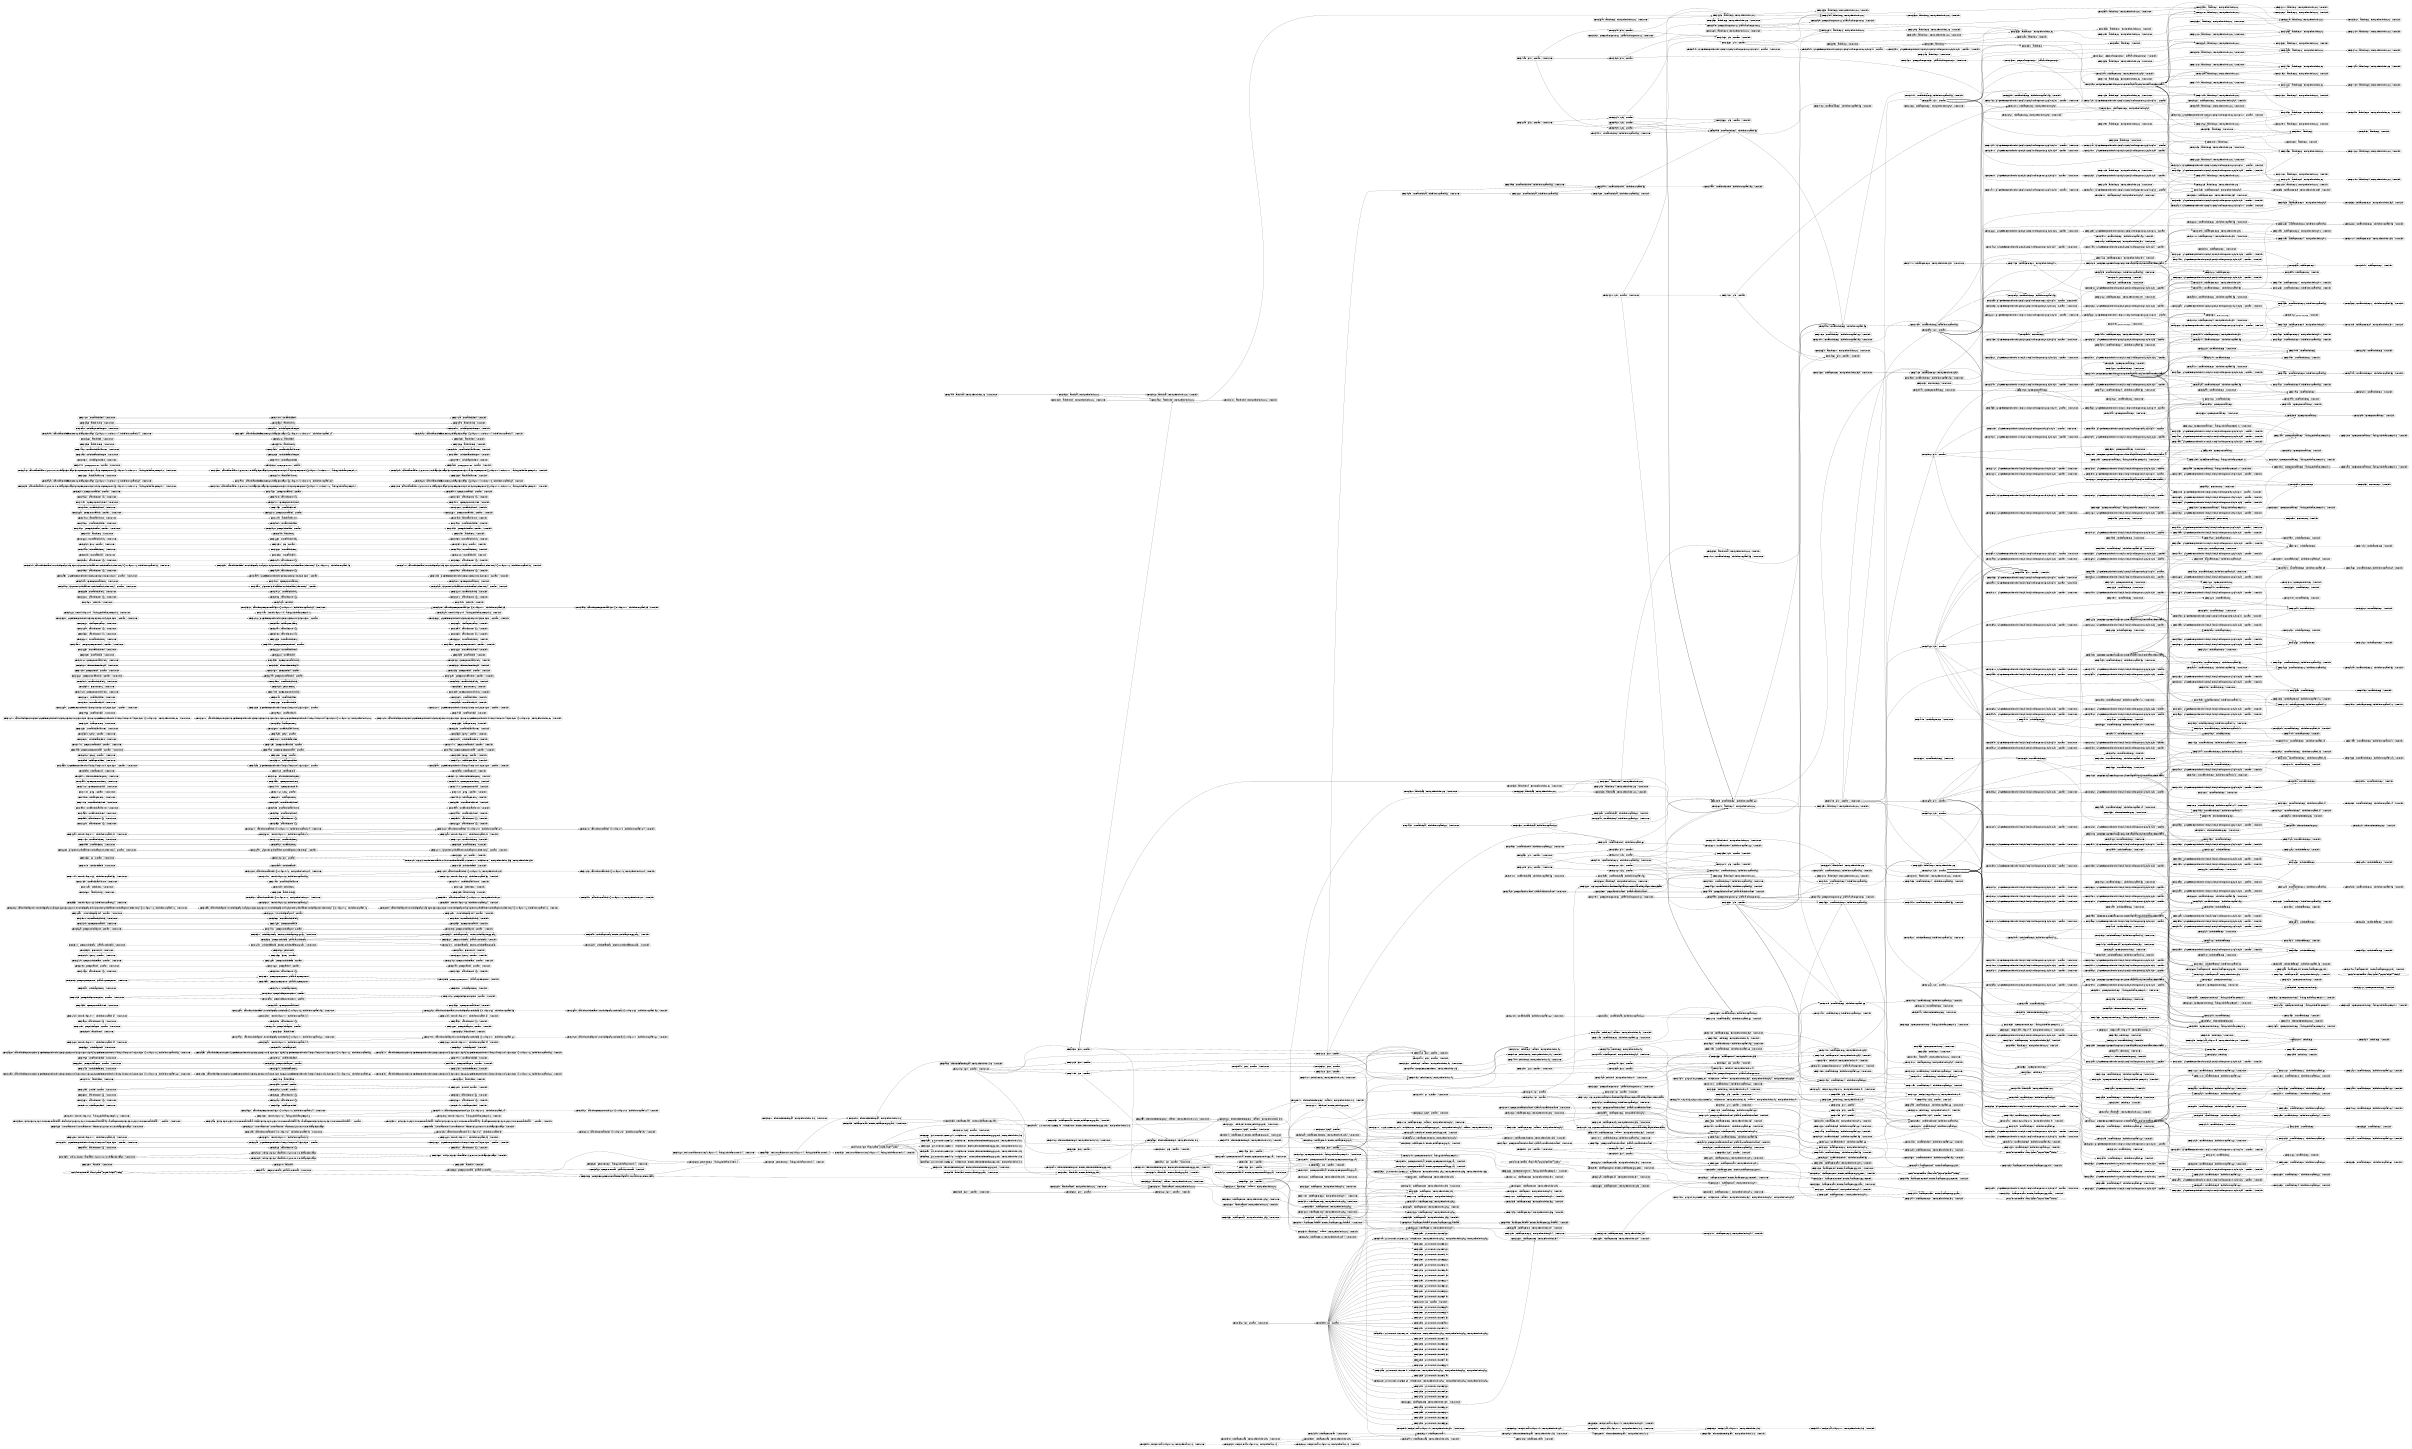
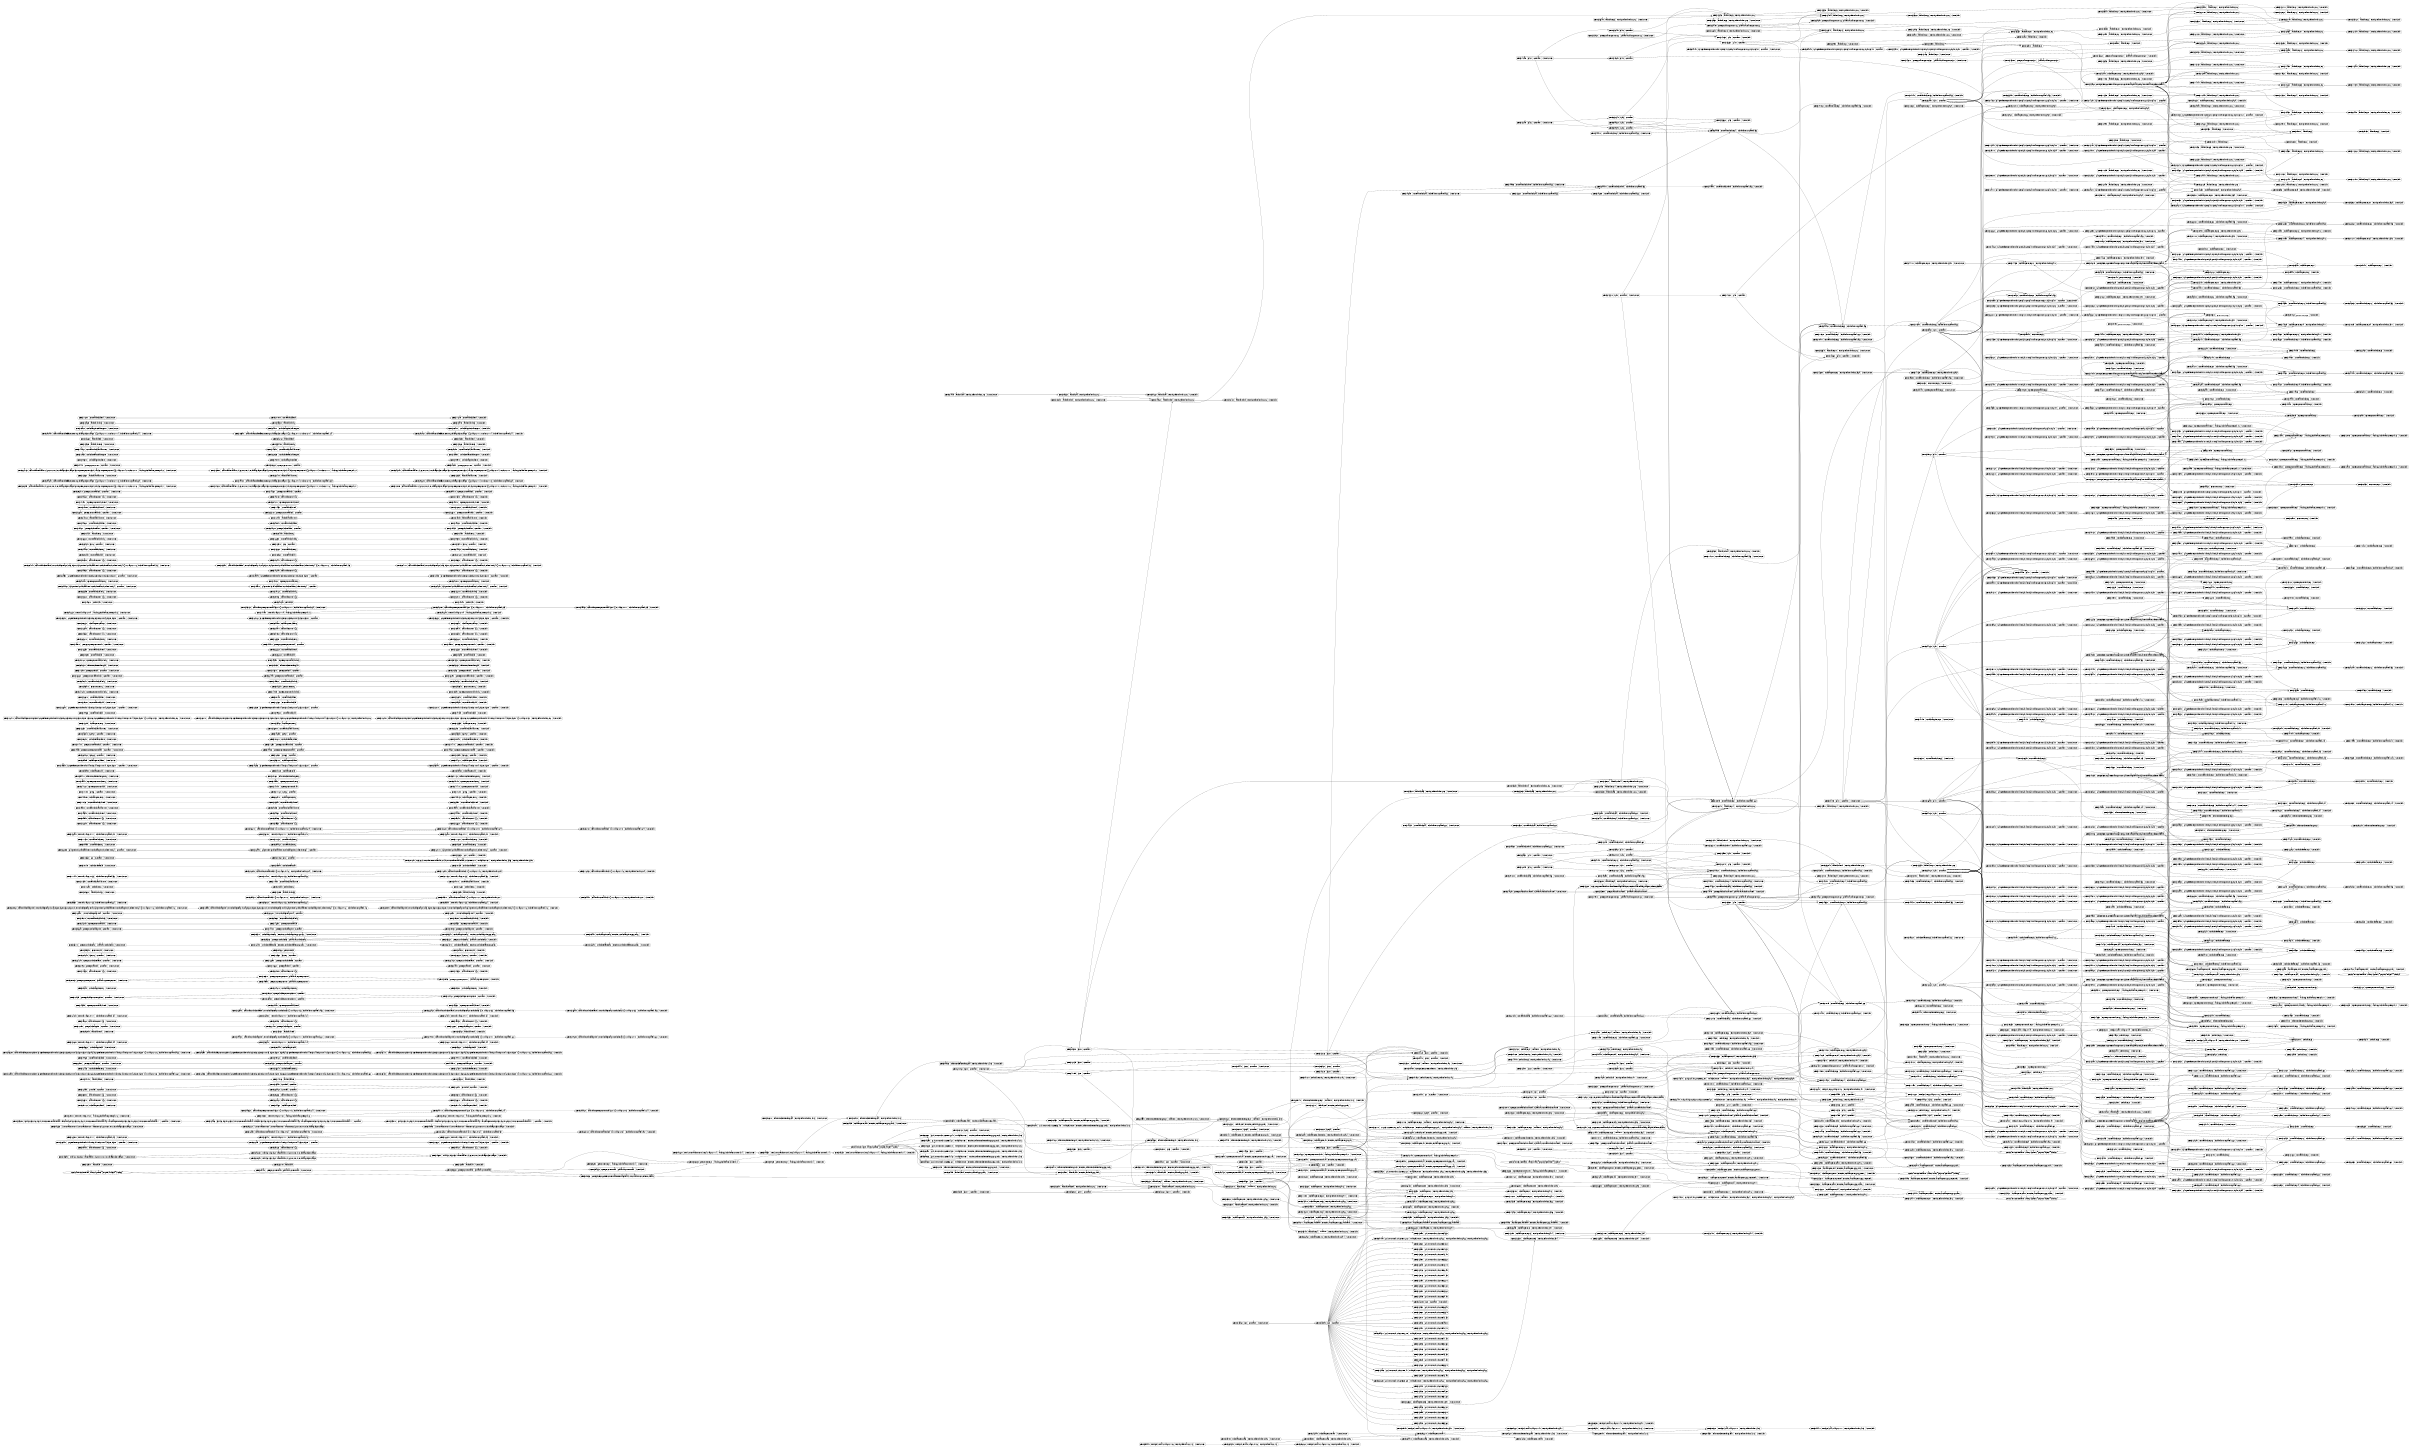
node "CE0x5184a20": text "__preempt_count_sub:tmp5" -> "__preempt_count_sub:warned5"
node "CE0x50bf4c0": text "selinux_socket_sendmsg:tmp3" -> "selinux_socket_static:tmp3"
